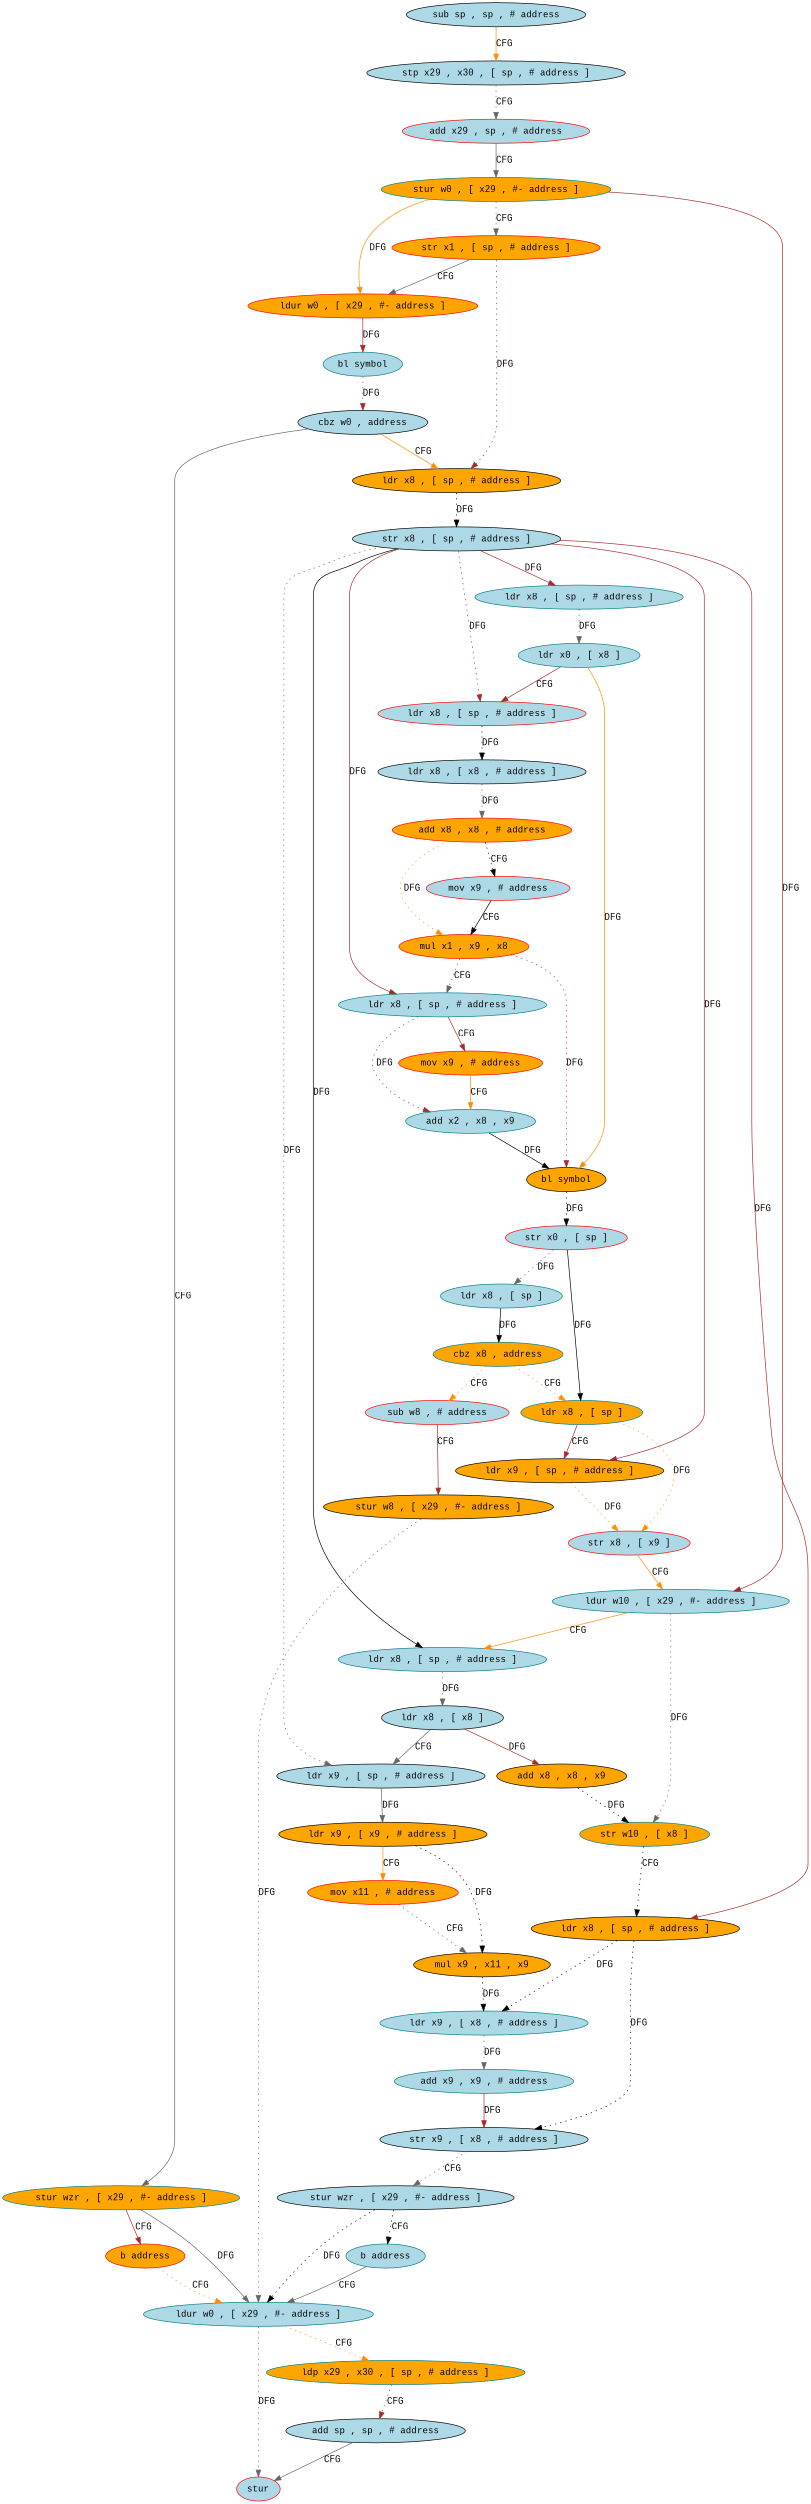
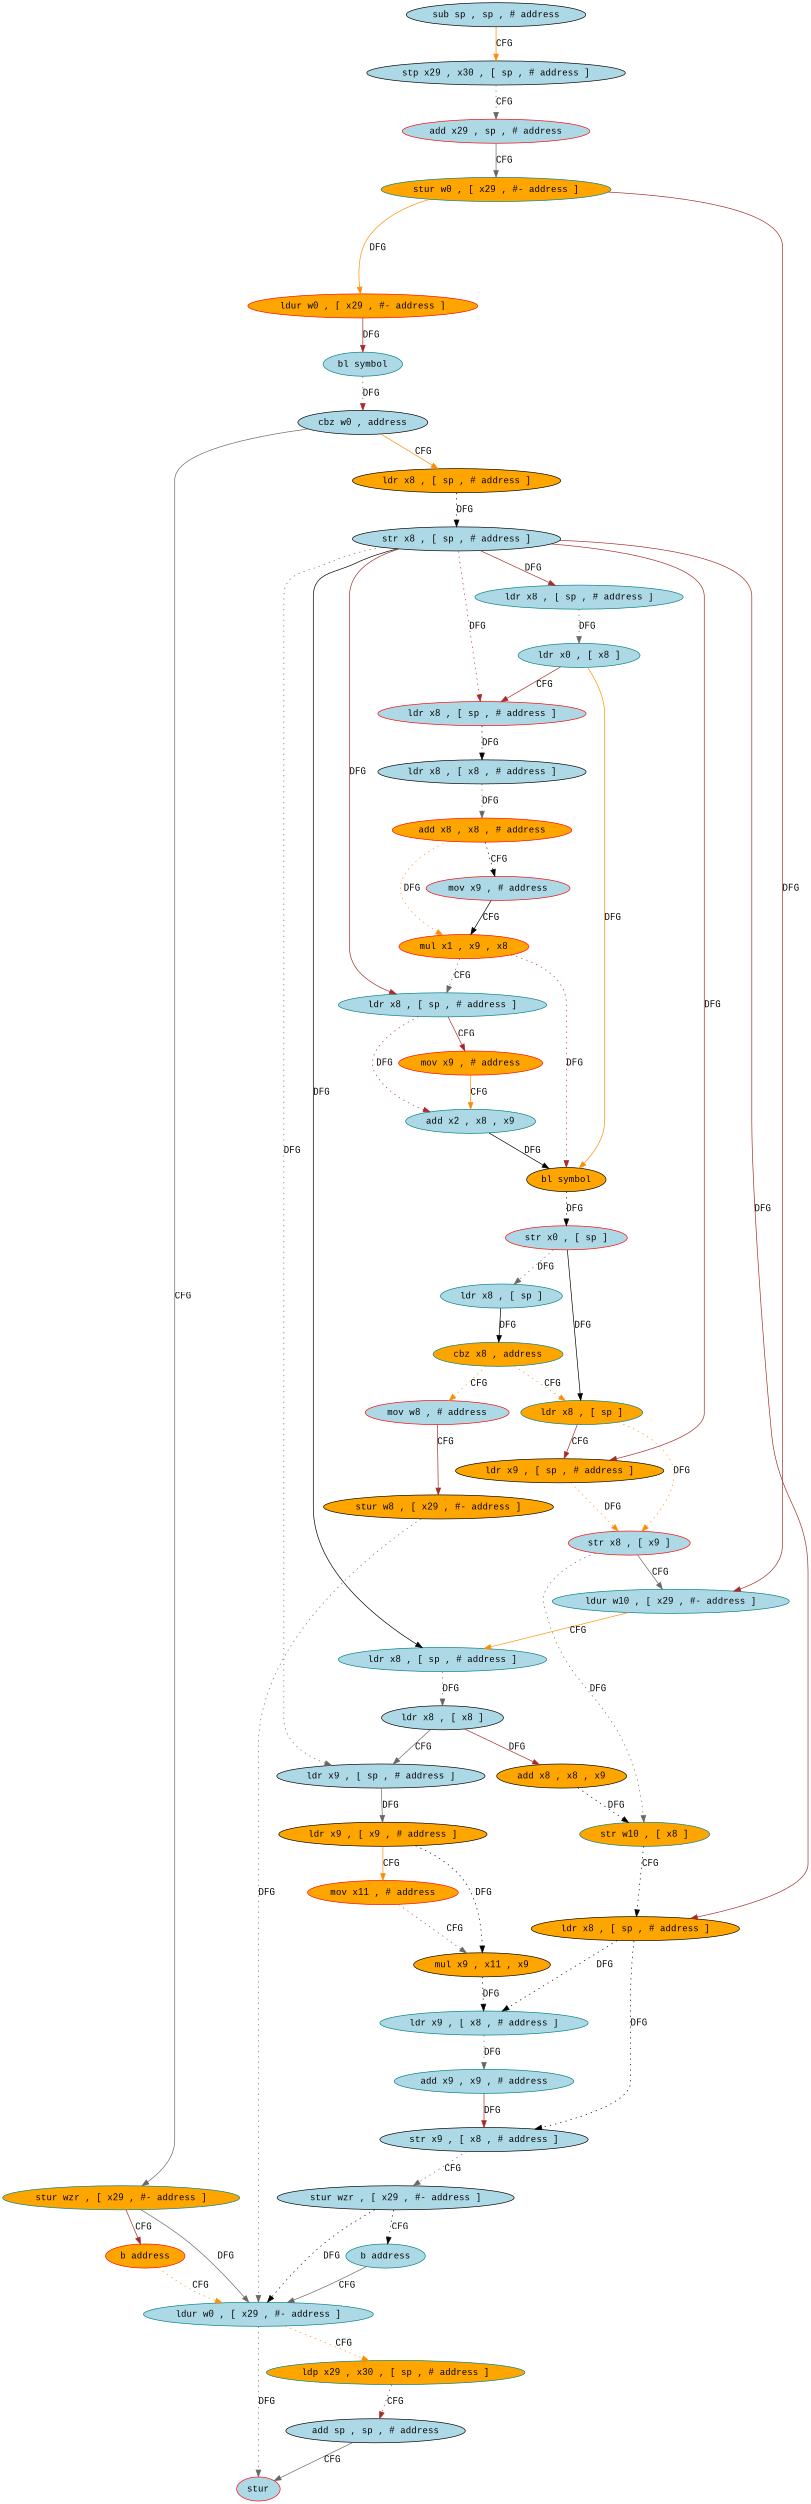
node "str x1 , [ sp , # address ]": removed
node "sub w8 , # address": label "sub w8 , # address" -> "mov w8 , # address"
edge "str x8 , [ x9 ]" -> "ldur w10 , [ x29 , #- address ]": color darkorange -> gray40
edge "ldur w10 , [ x29 , #- address ]" -> "str w10 , [ x8 ]": now "str x8 , [ x9 ]" -> "str w10 , [ x8 ]"
